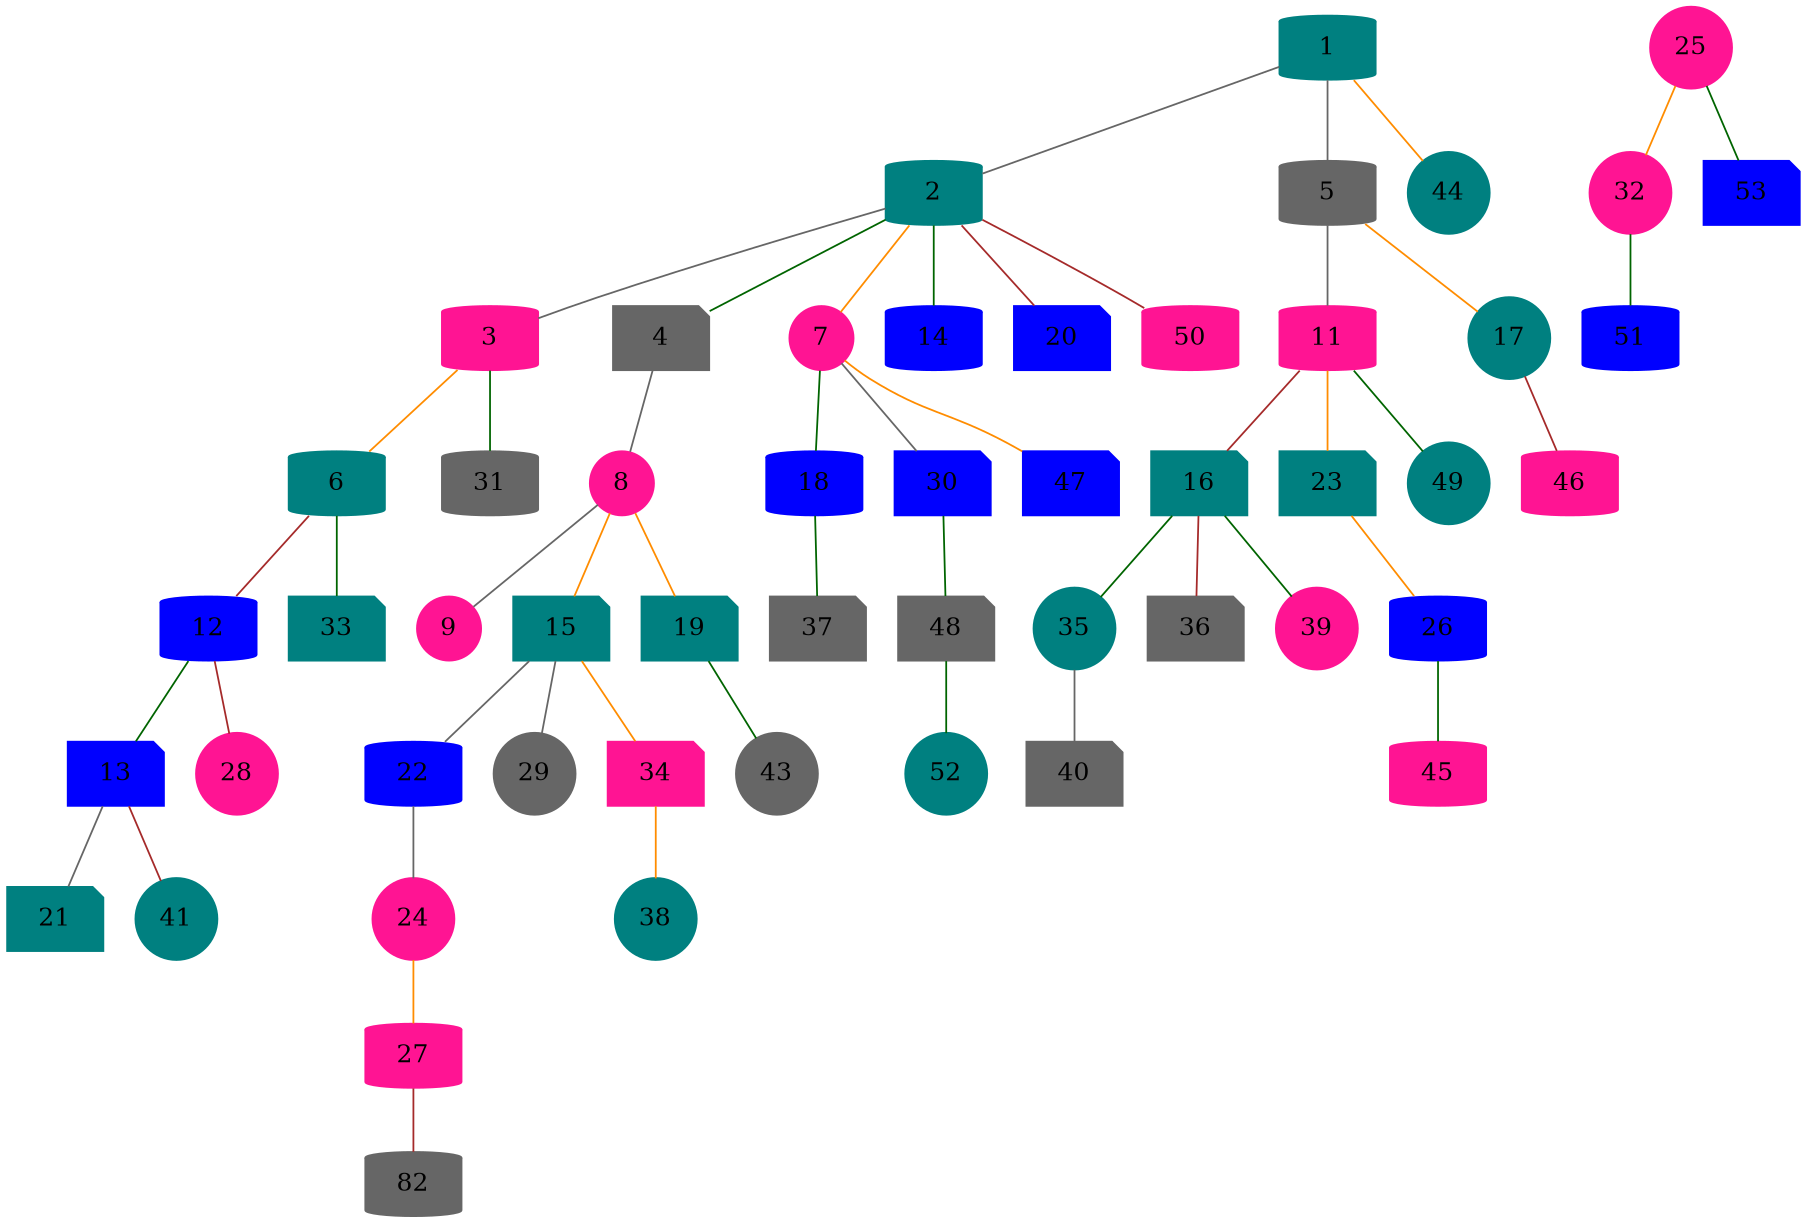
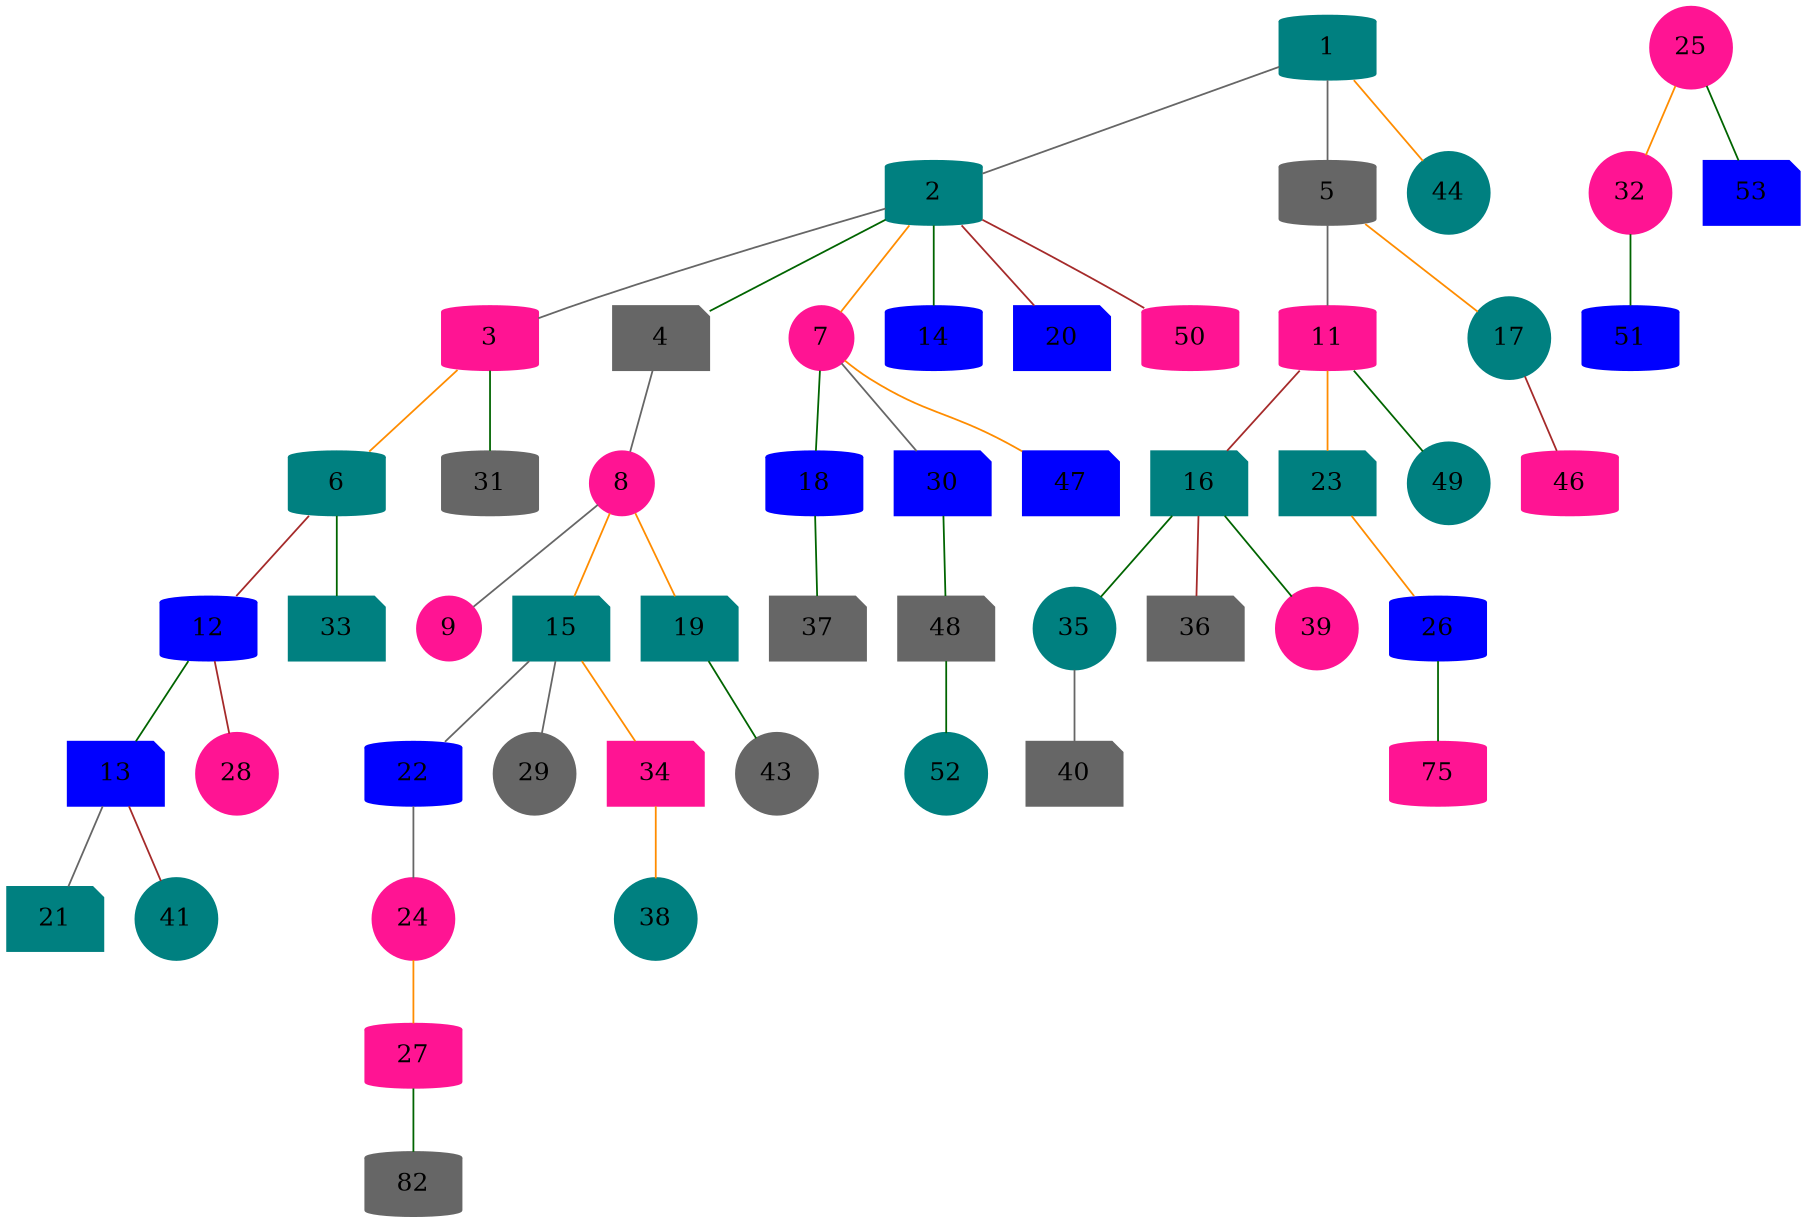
node "45": label "45" -> "75"
edge "27" -- "82": color brown -> darkgreen
